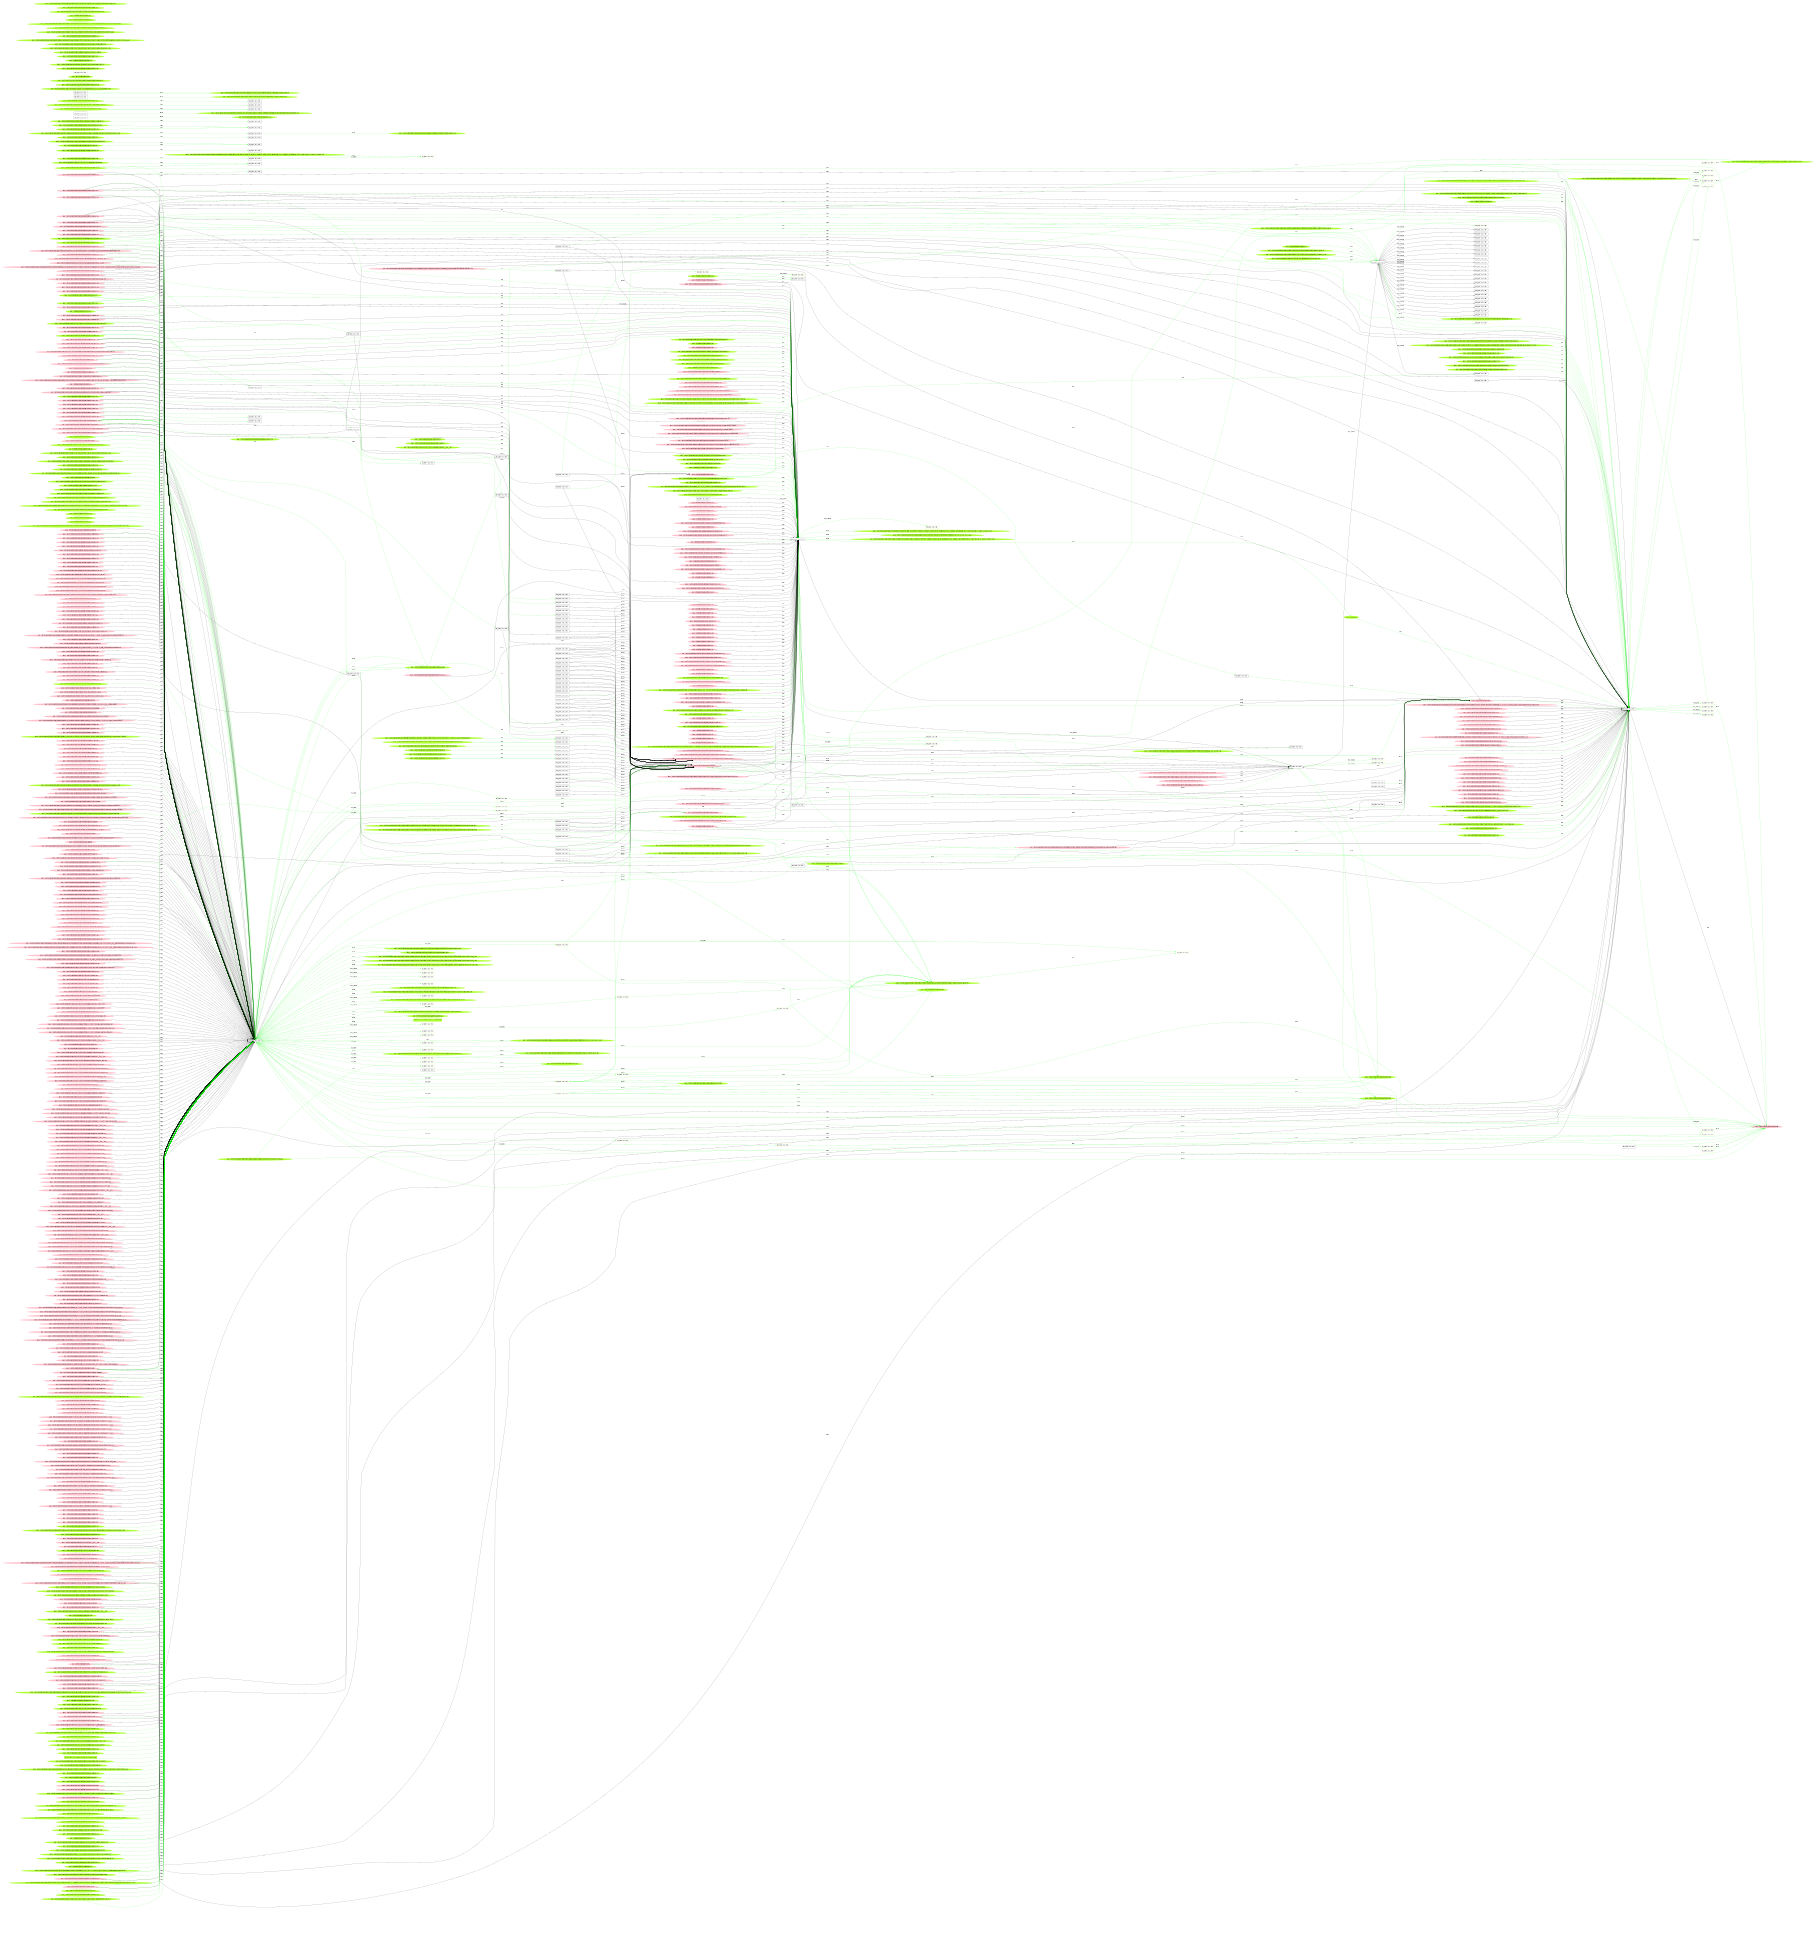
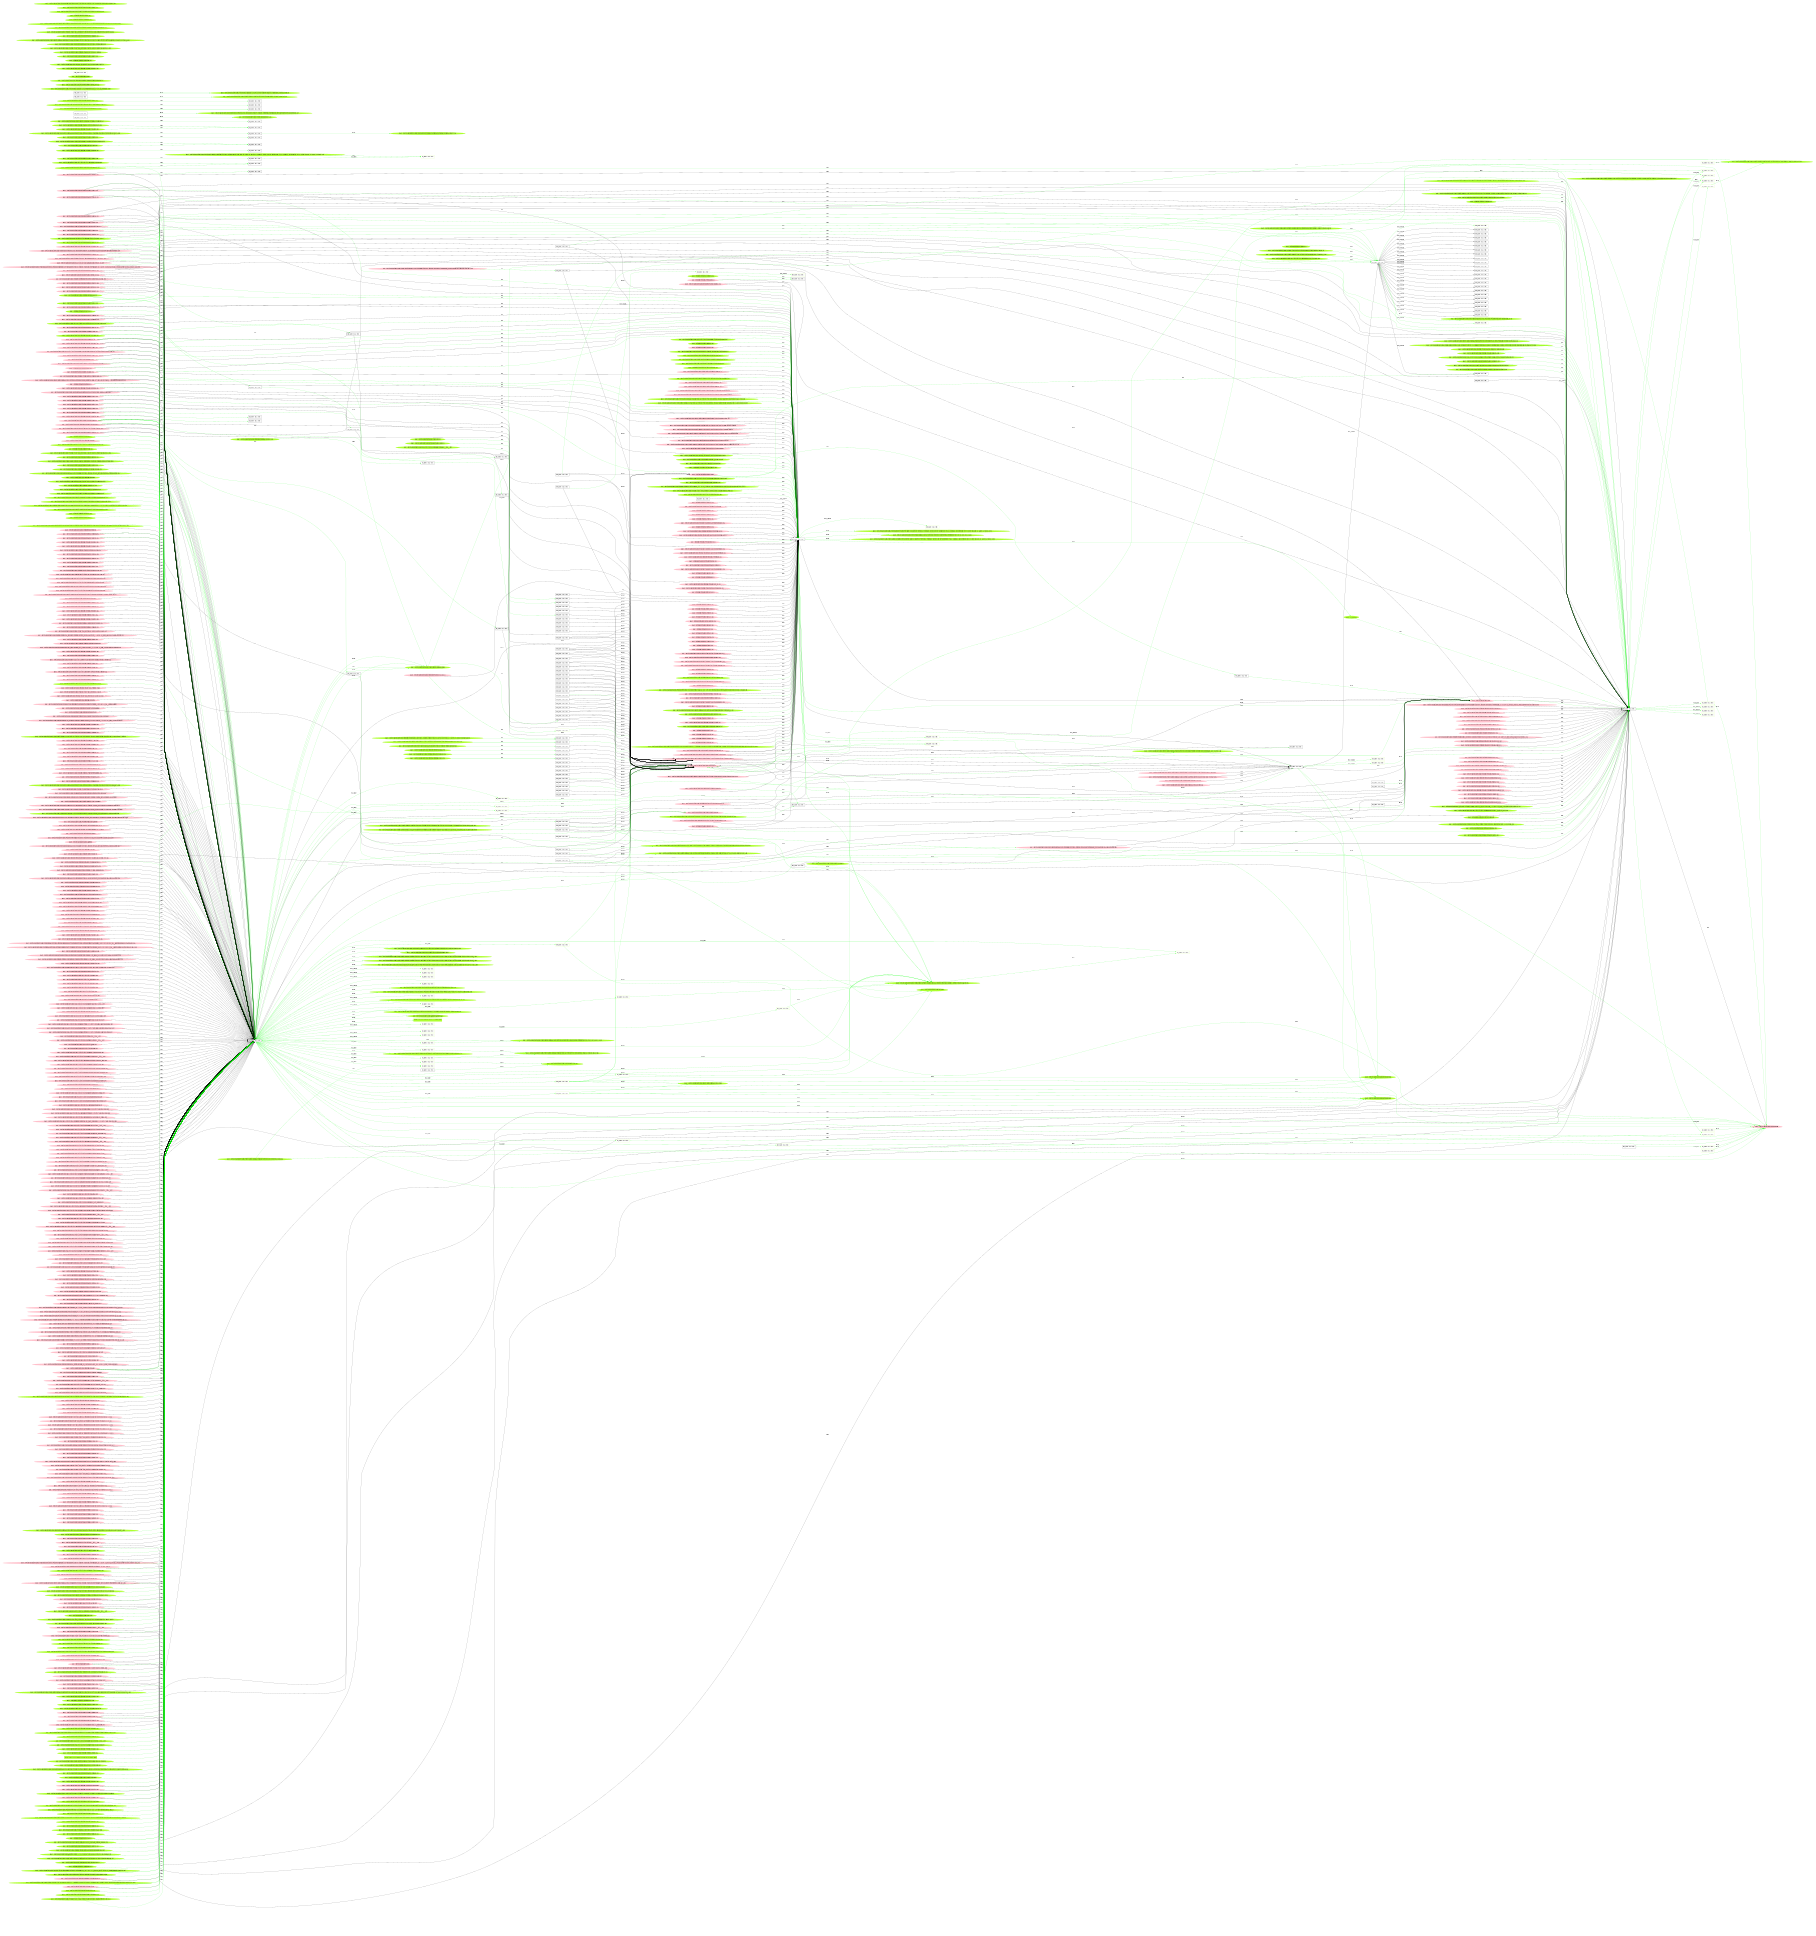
node "path: /Device/HarddiskVolume2/WINDOWS/SYSTEM32/ole32.dll": fillcolor greenyellow -> pink
node "path: /Windows/System32/winmm.dll": removed
node "path: /Device/HarddiskVolume2/Windows/System32/profapi.dll": removed
